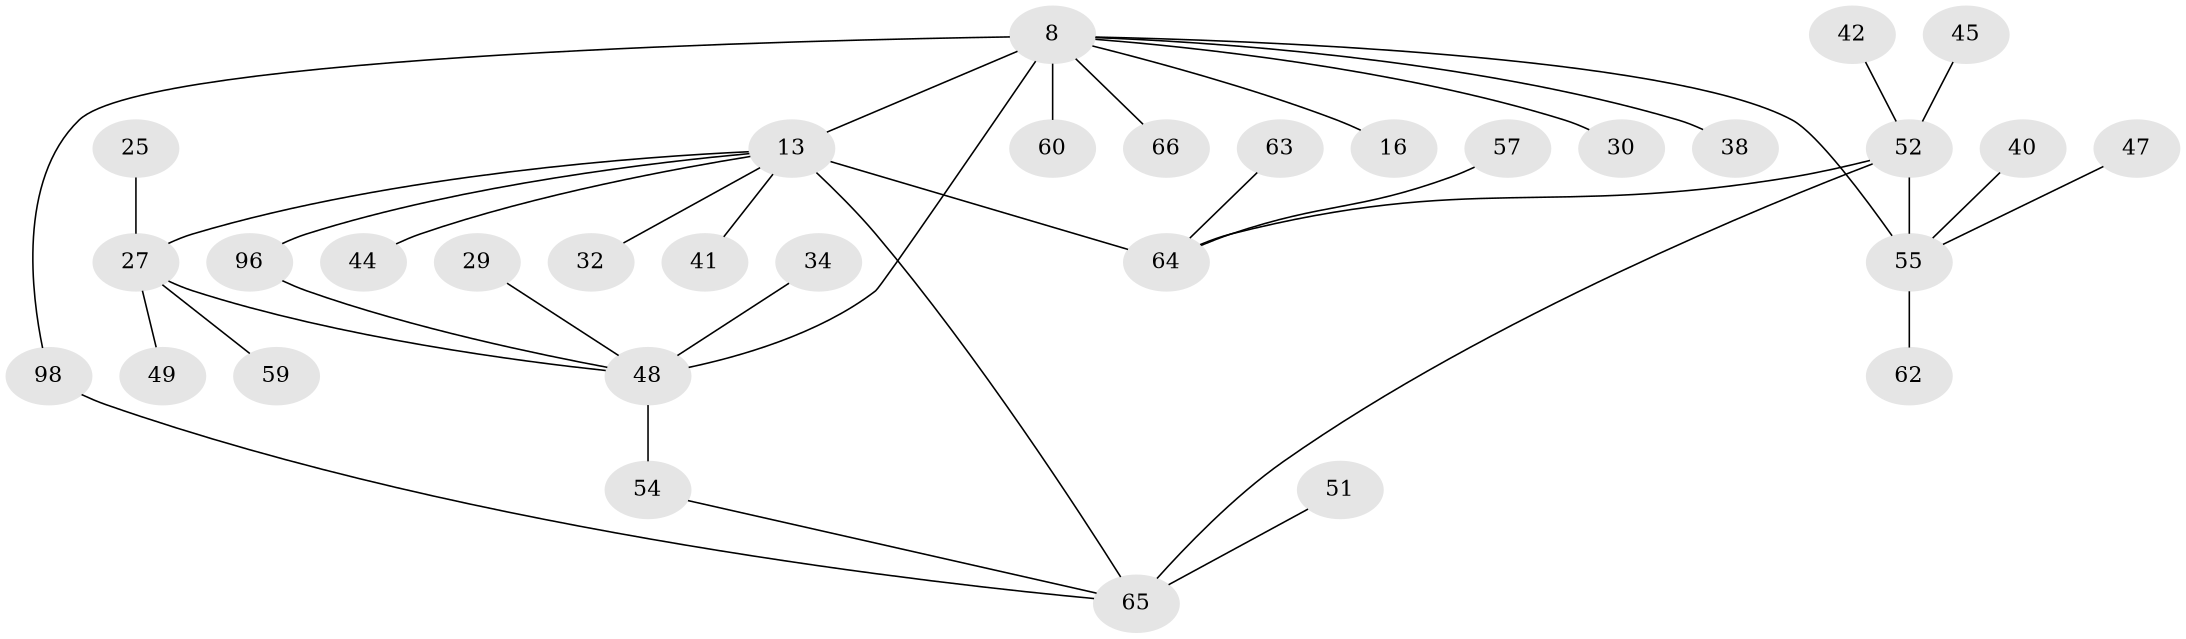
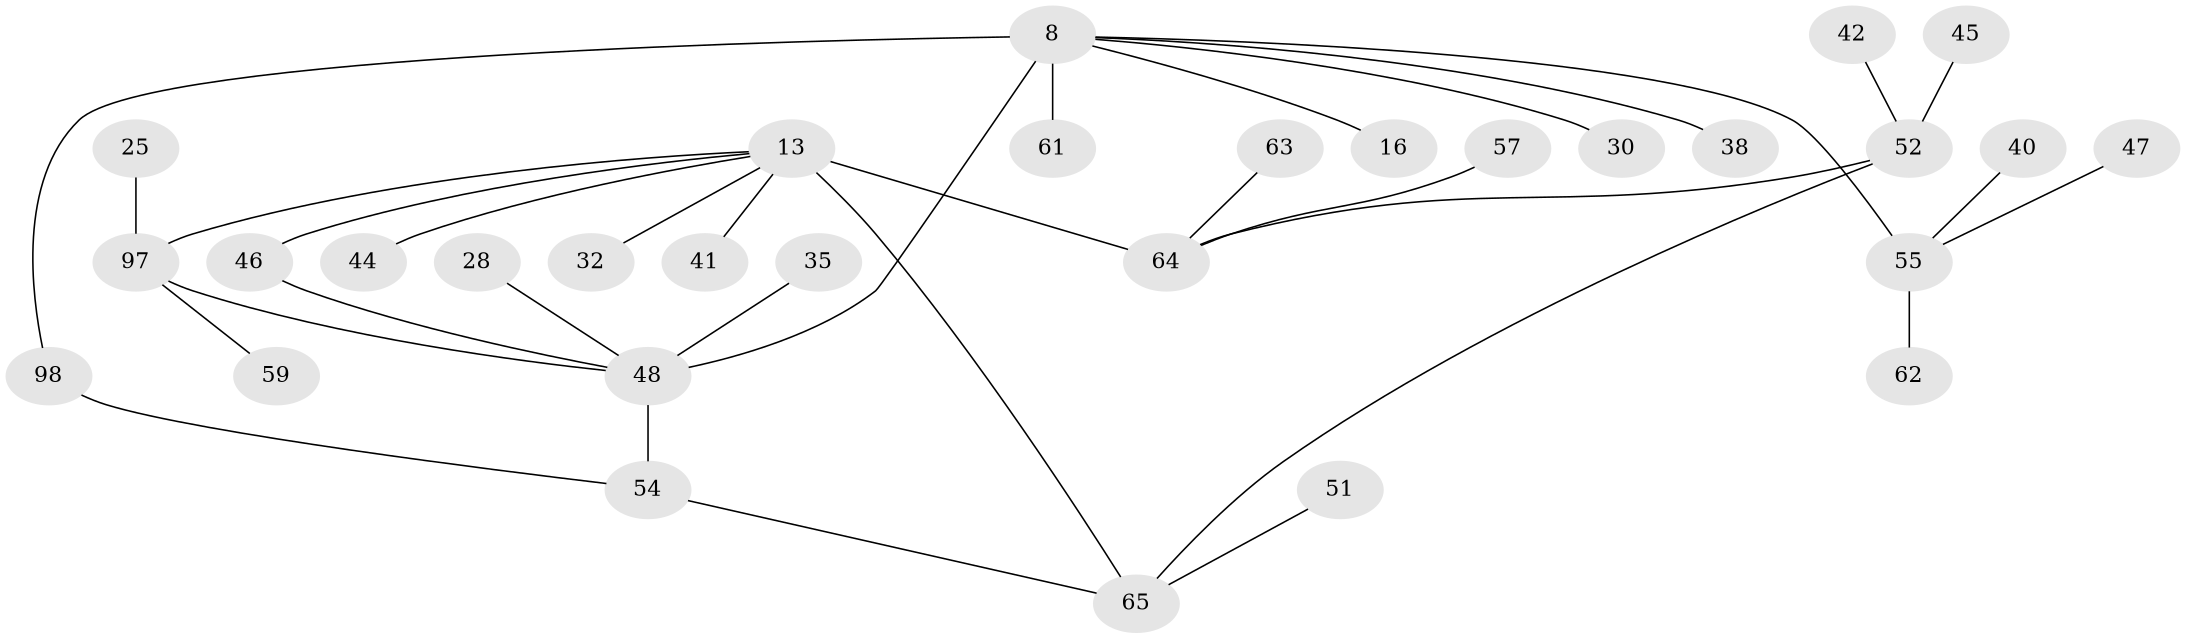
edge "8" -- "13": removed
node "60": label "60" -> "61"
node "66": removed
edge "52" -- "55": removed
node "27": label "27" -> "97"
node "96": label "96" -> "46"
node "29": label "29" -> "28"
node "34": label "34" -> "35"
node "49": removed
edge "98" -- "65": now "98" -- "54"
